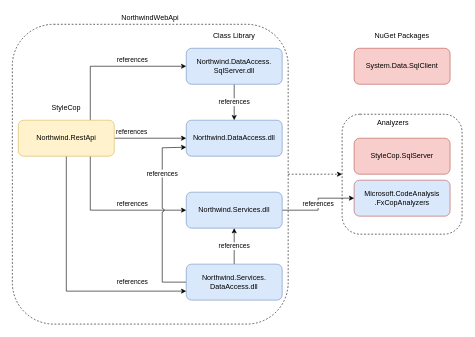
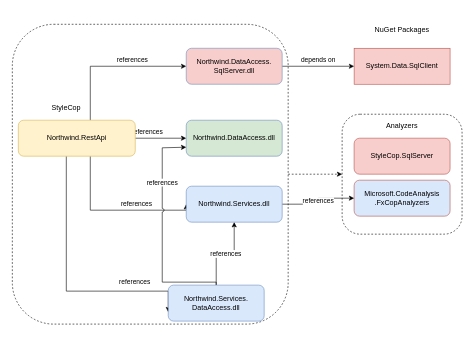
node "NorthwindWebApi": removed
node "Class Library": removed
node "NuGet Packages": moved (402, 36) -> (402, 30)
node "Northwind.DataAccess. SqlServer.dll": fillcolor #dae8fc -> #f8cecc
edge "Northwind.DataAccess. SqlServer.dll" -> "System.Data.SqlClient": added, label "depends on"
node "System.Data.SqlClient": shape rounded rectangle -> rectangle
edge "Northwind.DataAccess. SqlServer.dll" -> "Northwind.DataAccess.dll": removed, label "references"
node "Analyzers": moved (393, 123) -> (402, 126)
node "Northwind.RestApi": size 96x36 -> 117x36
node "Northwind.DataAccess.dll": fillcolor #dae8fc -> #d5e8d4
node "Northwind.Services.dll": moved (234, 210) -> (234, 204)
node "Northwind.Services. DataAccess.dll": moved (234, 282) -> (216, 303)
